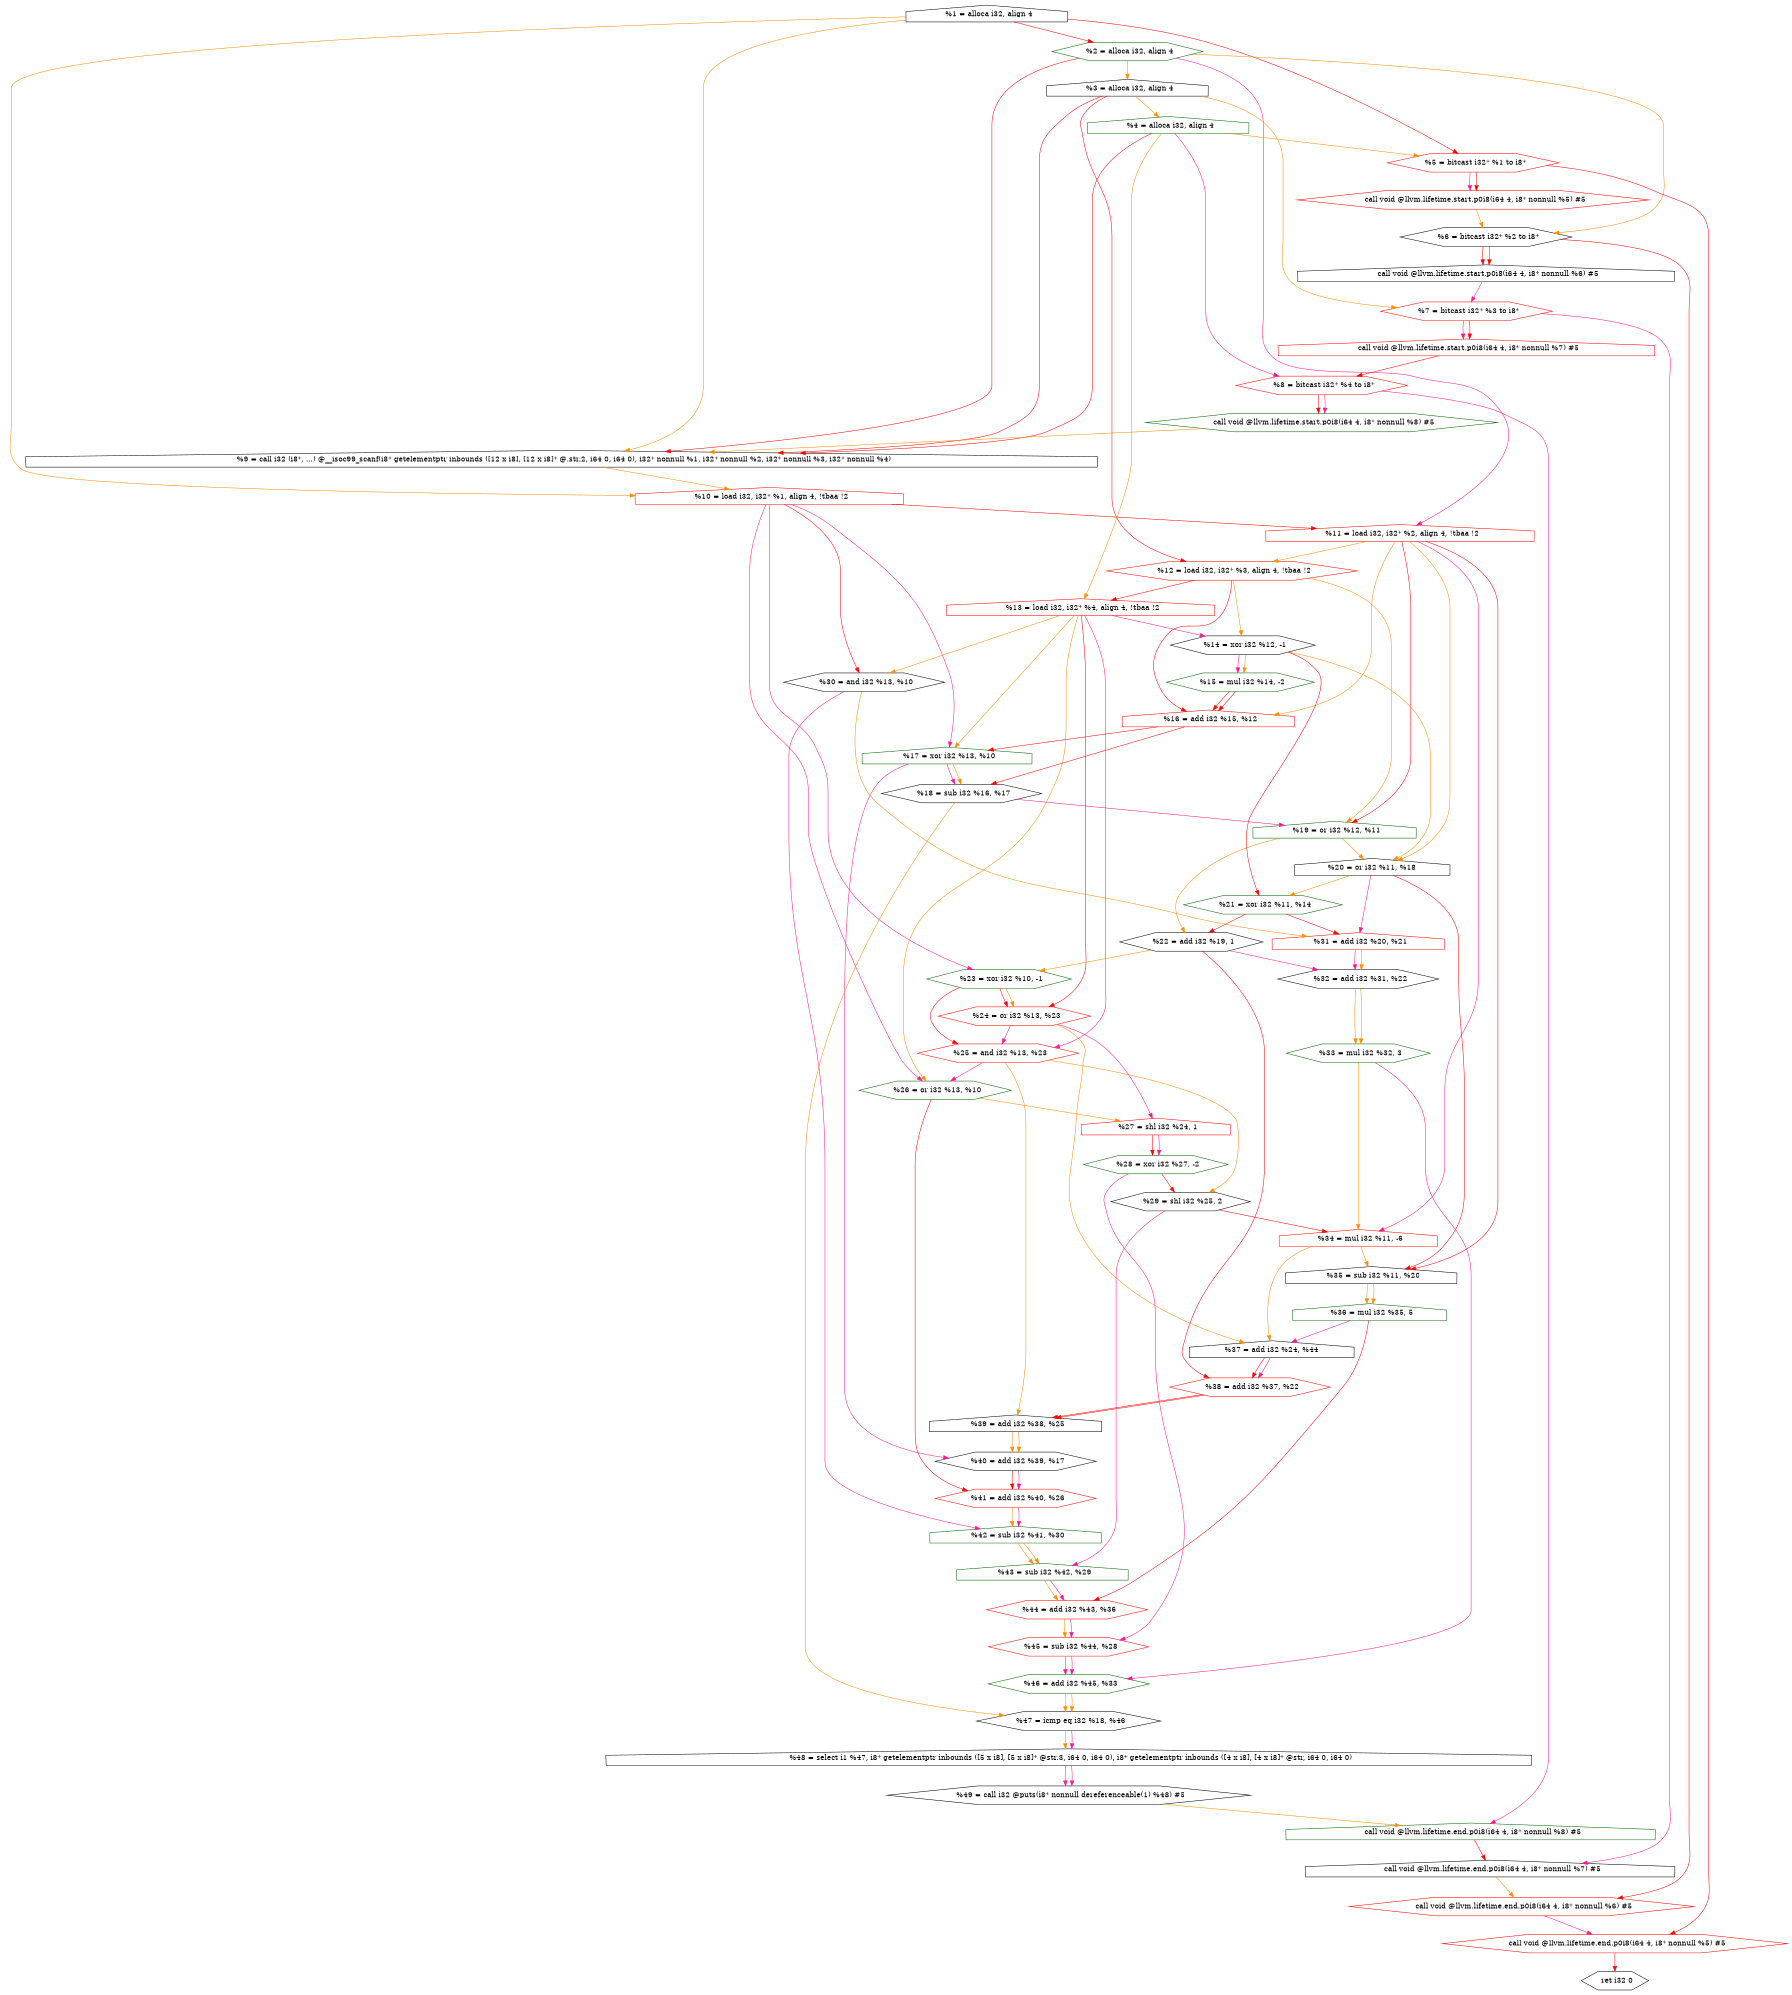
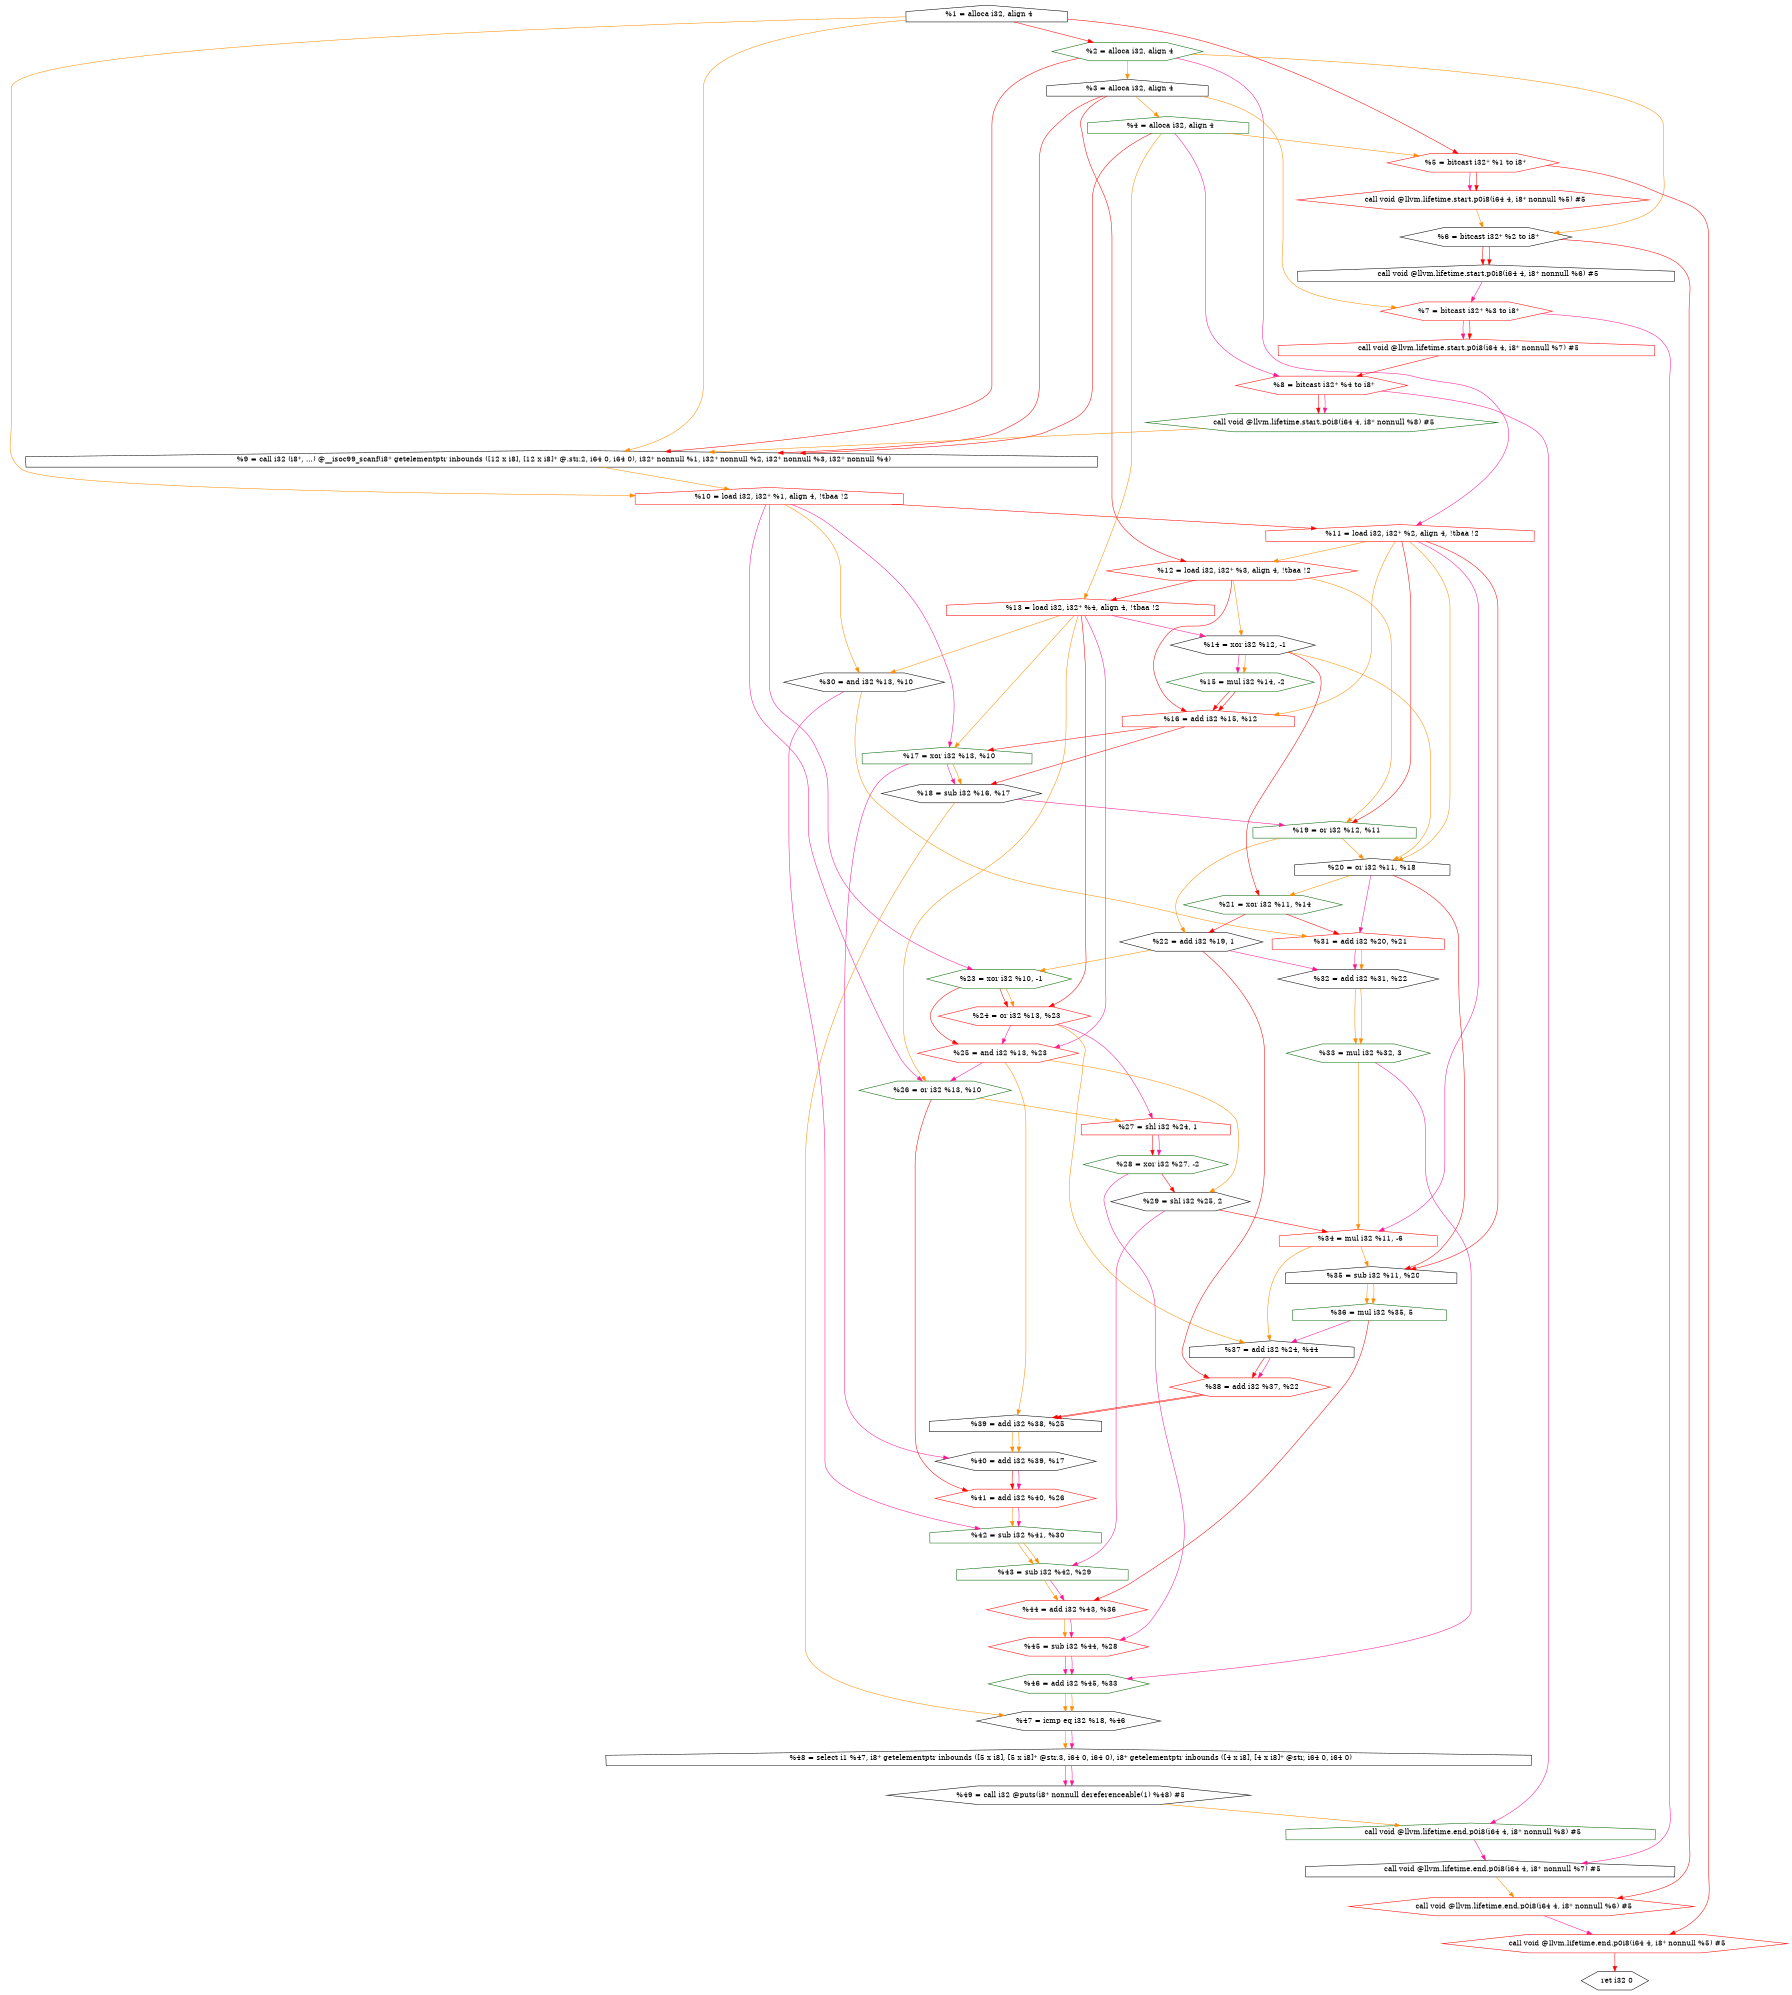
edge "%10 = load i32, i32* %1, align 4, !tbaa !2" -> "%30 = and i32 %13, %10": color red -> darkorange
edge "call void @llvm.lifetime.end.p0i8(i64 4, i8* nonnull %8) #5" -> "call void @llvm.lifetime.end.p0i8(i64 4, i8* nonnull %7) #5": color red -> deeppink
